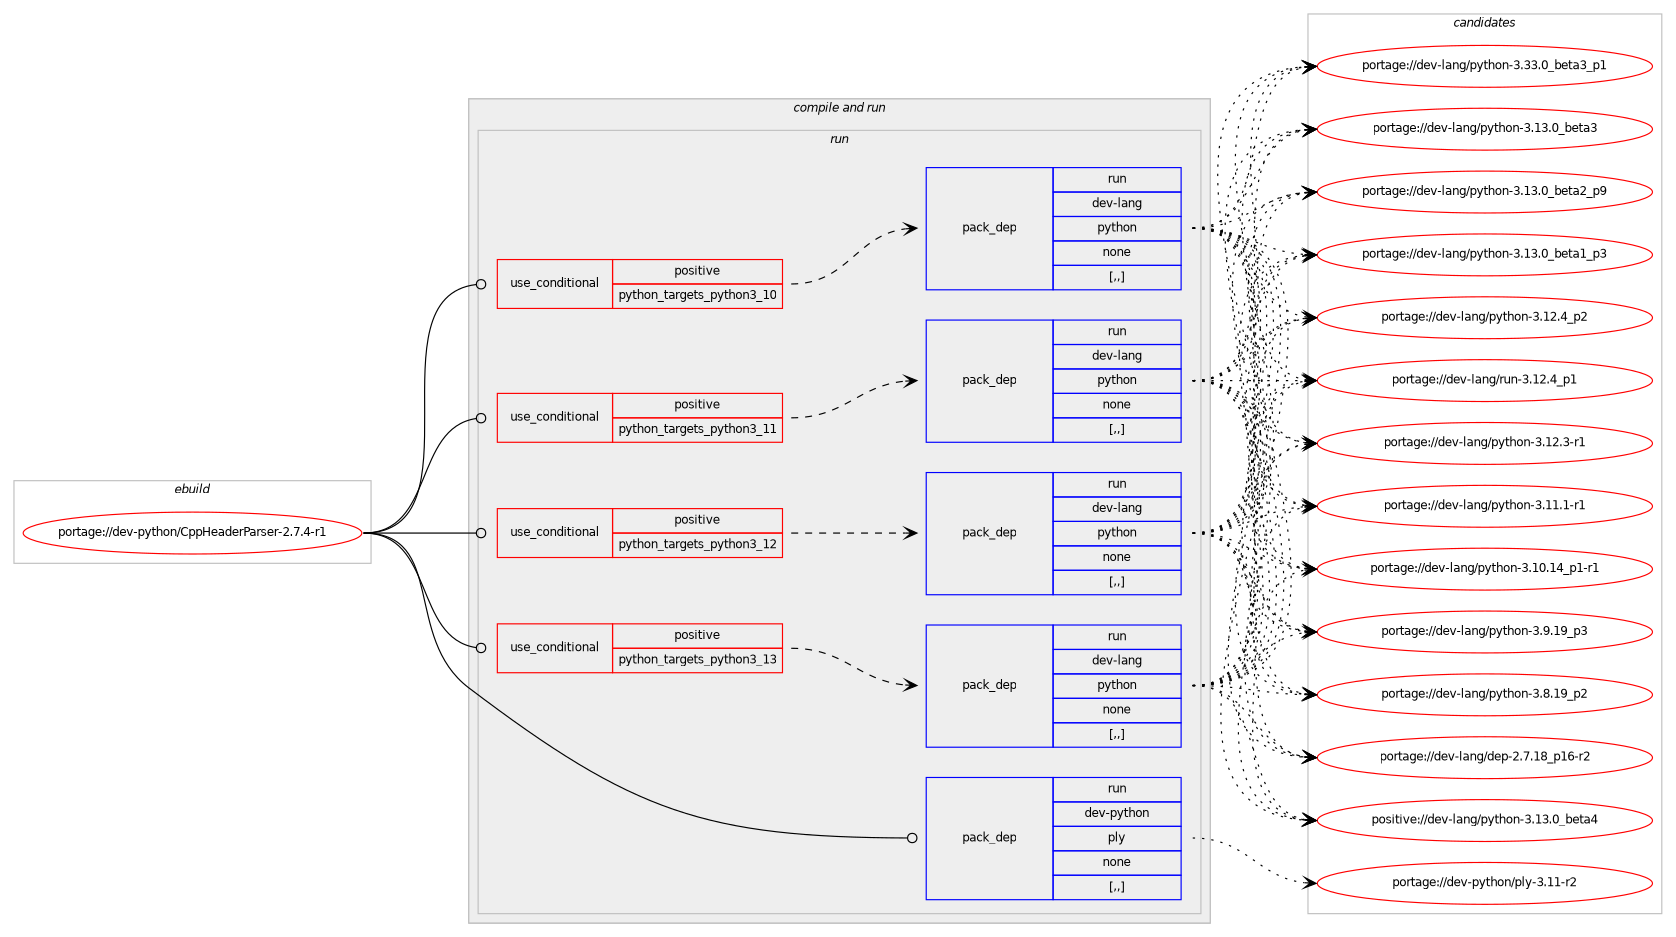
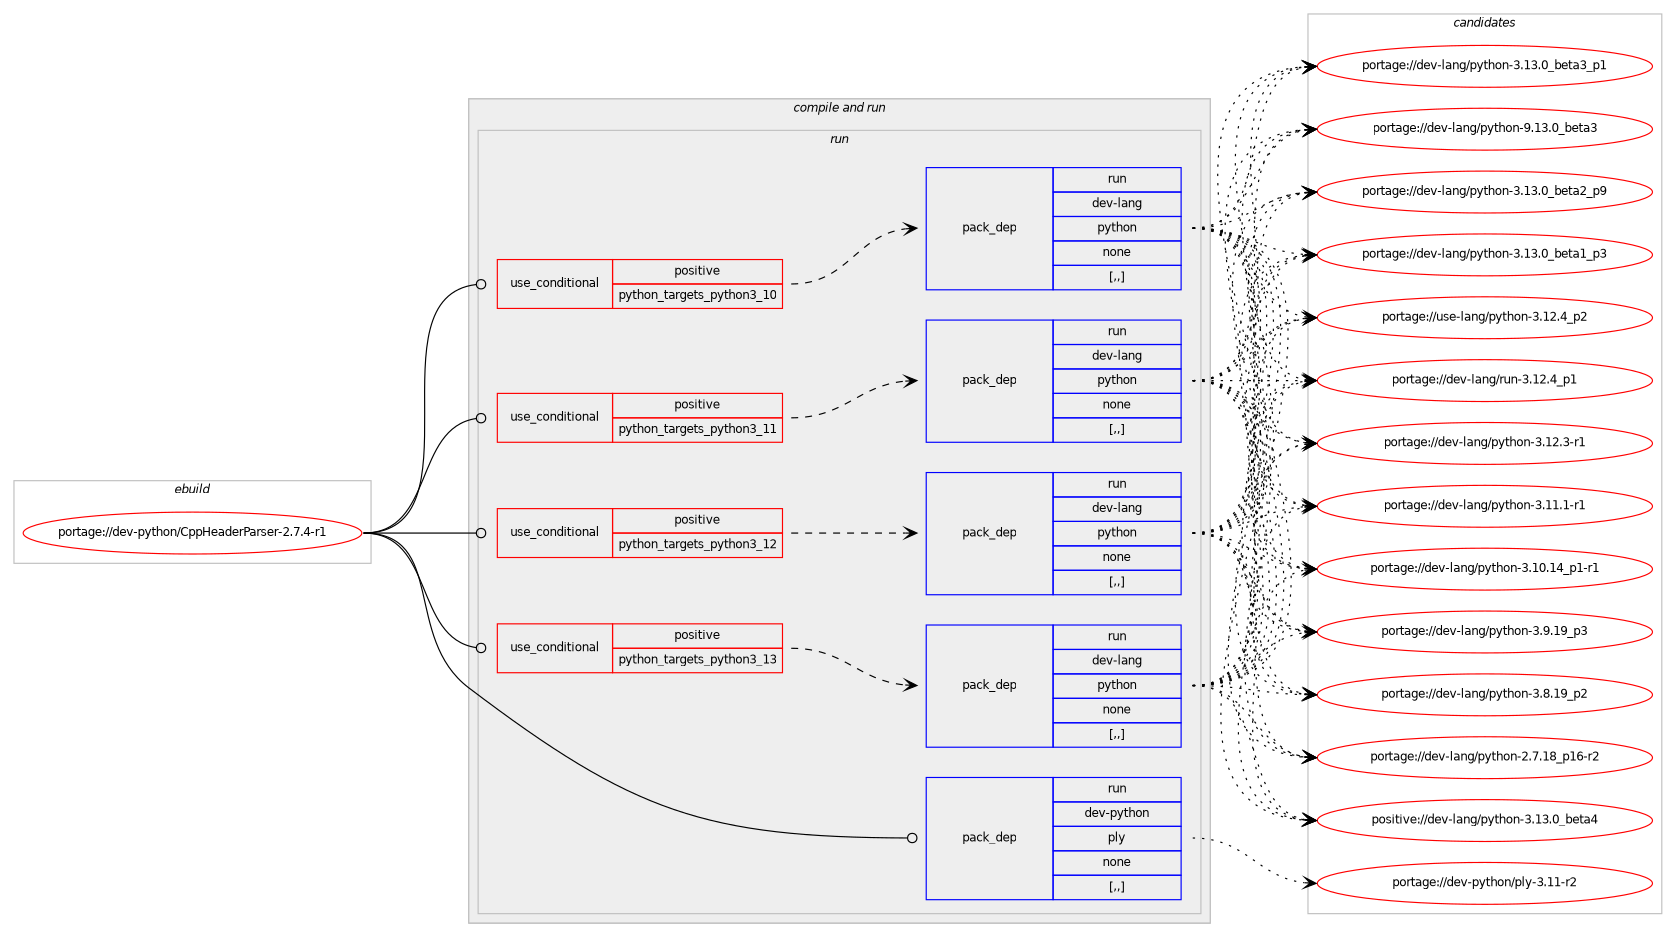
node "portage://dev-lang/python-3.33.0_beta3_p1": label "portage://dev-lang/python-3.33.0_beta3_p1" -> "portage://dev-lang/python-3.13.0_beta3_p1"
node "portage://dev-lang/python-3.13.0_beta3": label "portage://dev-lang/python-3.13.0_beta3" -> "portage://dev-lang/python-9.13.0_beta3"
node "portage://dev-lang/python-3.12.4_p2": label "portage://dev-lang/python-3.12.4_p2" -> "portage://use-lang/python-3.12.4_p2"
node "portage://dev-lang/dep-2.7.18_p16-r2": label "portage://dev-lang/dep-2.7.18_p16-r2" -> "portage://dev-lang/python-2.7.18_p16-r2"
